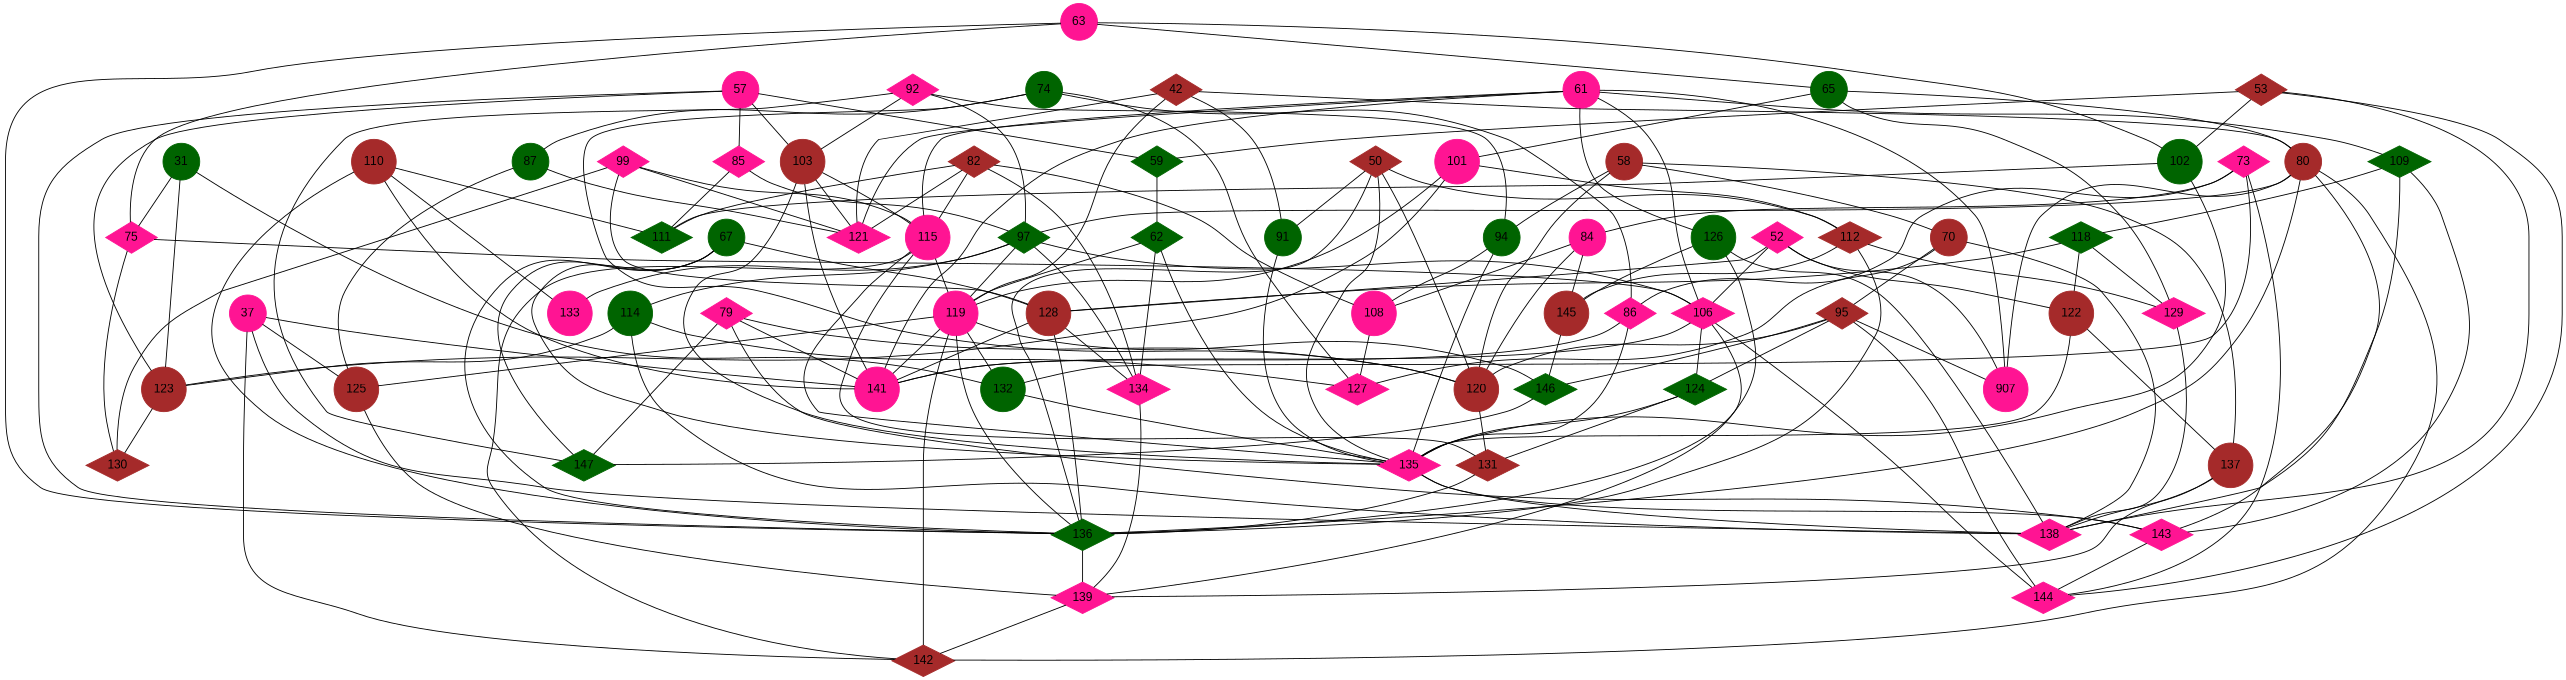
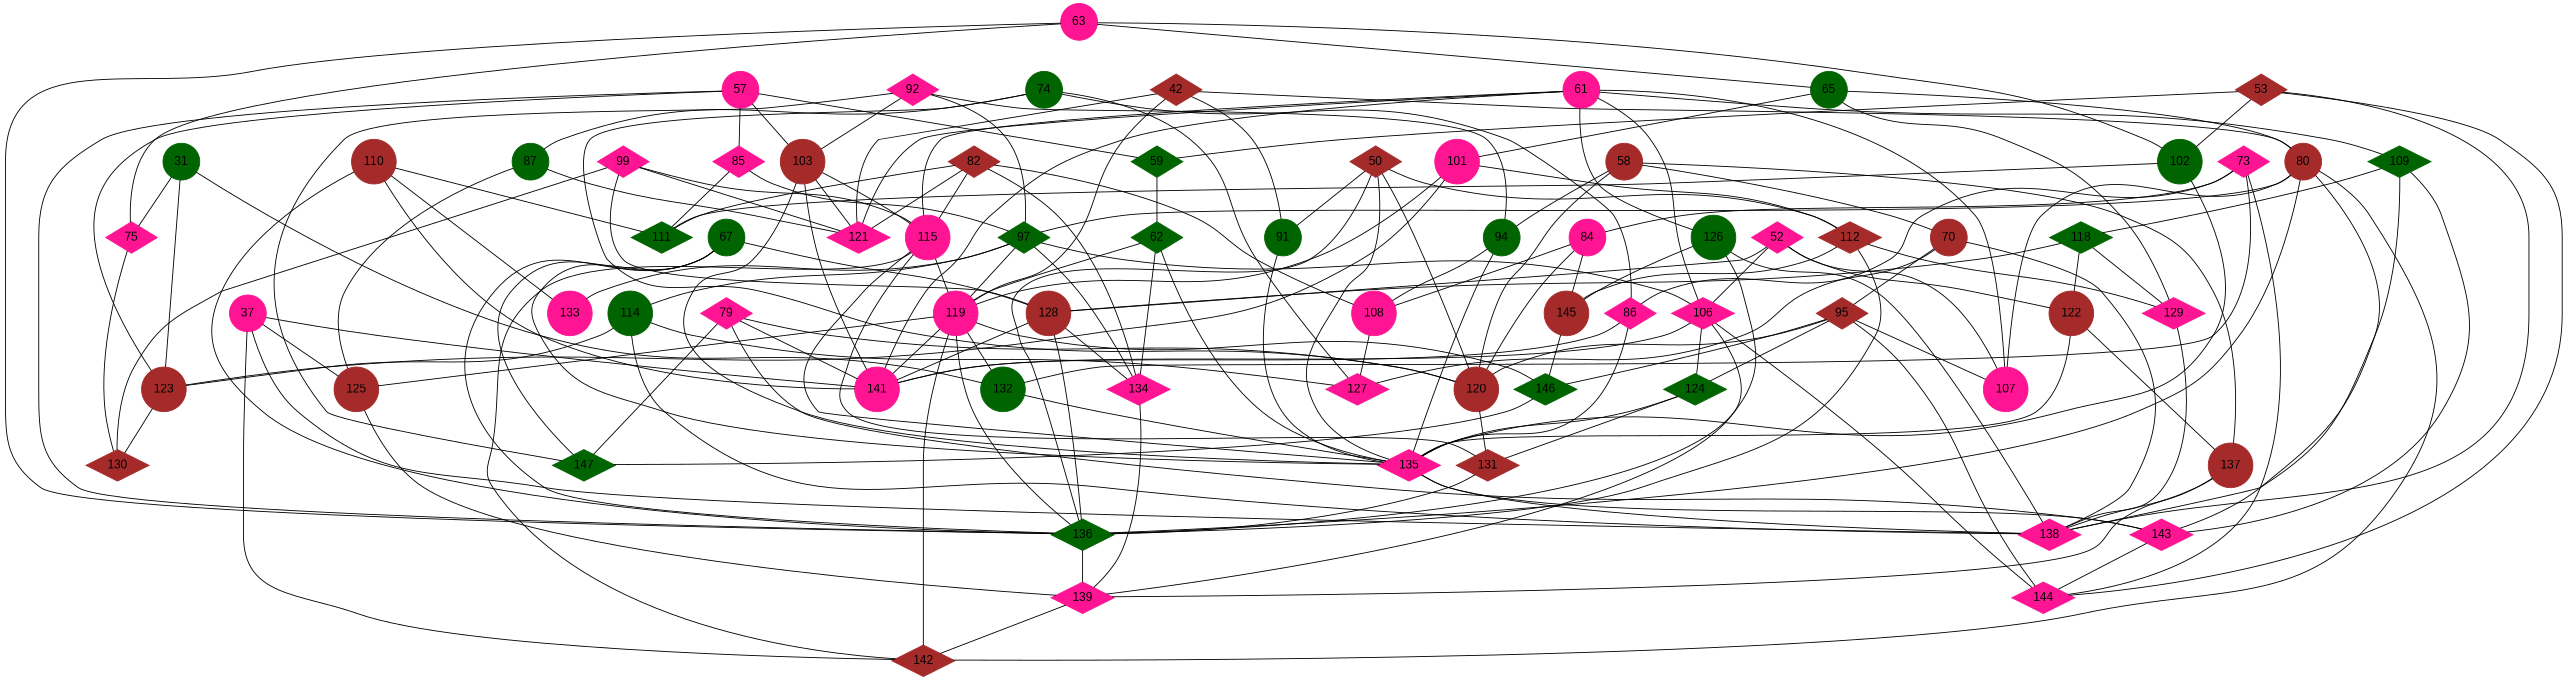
edge "75" -- "106": removed
node "907": label "907" -> "107"
